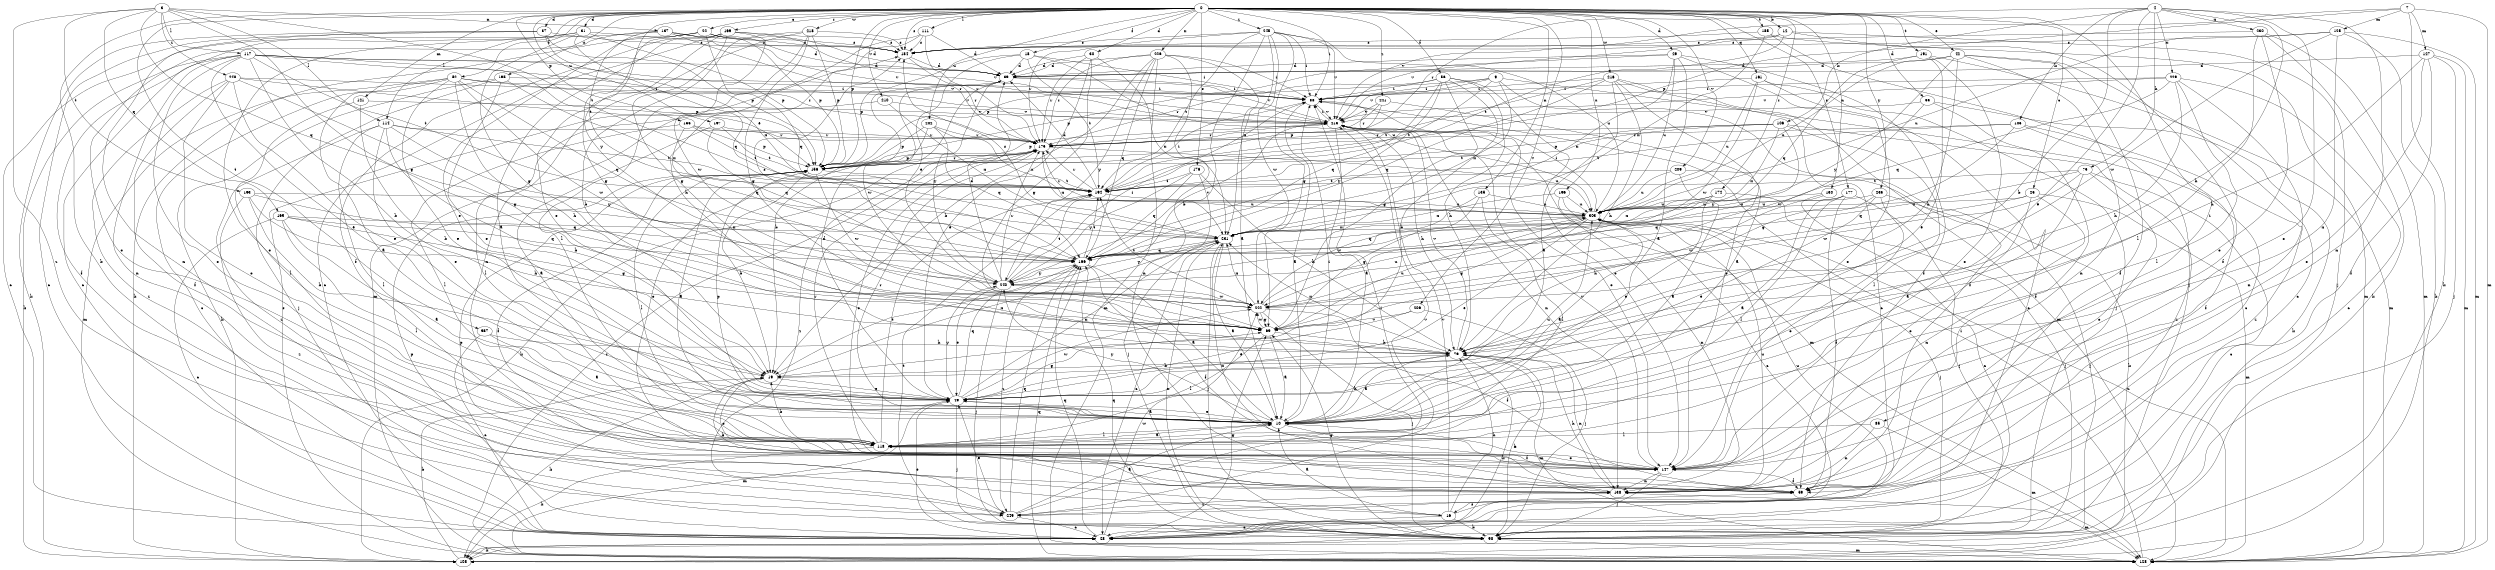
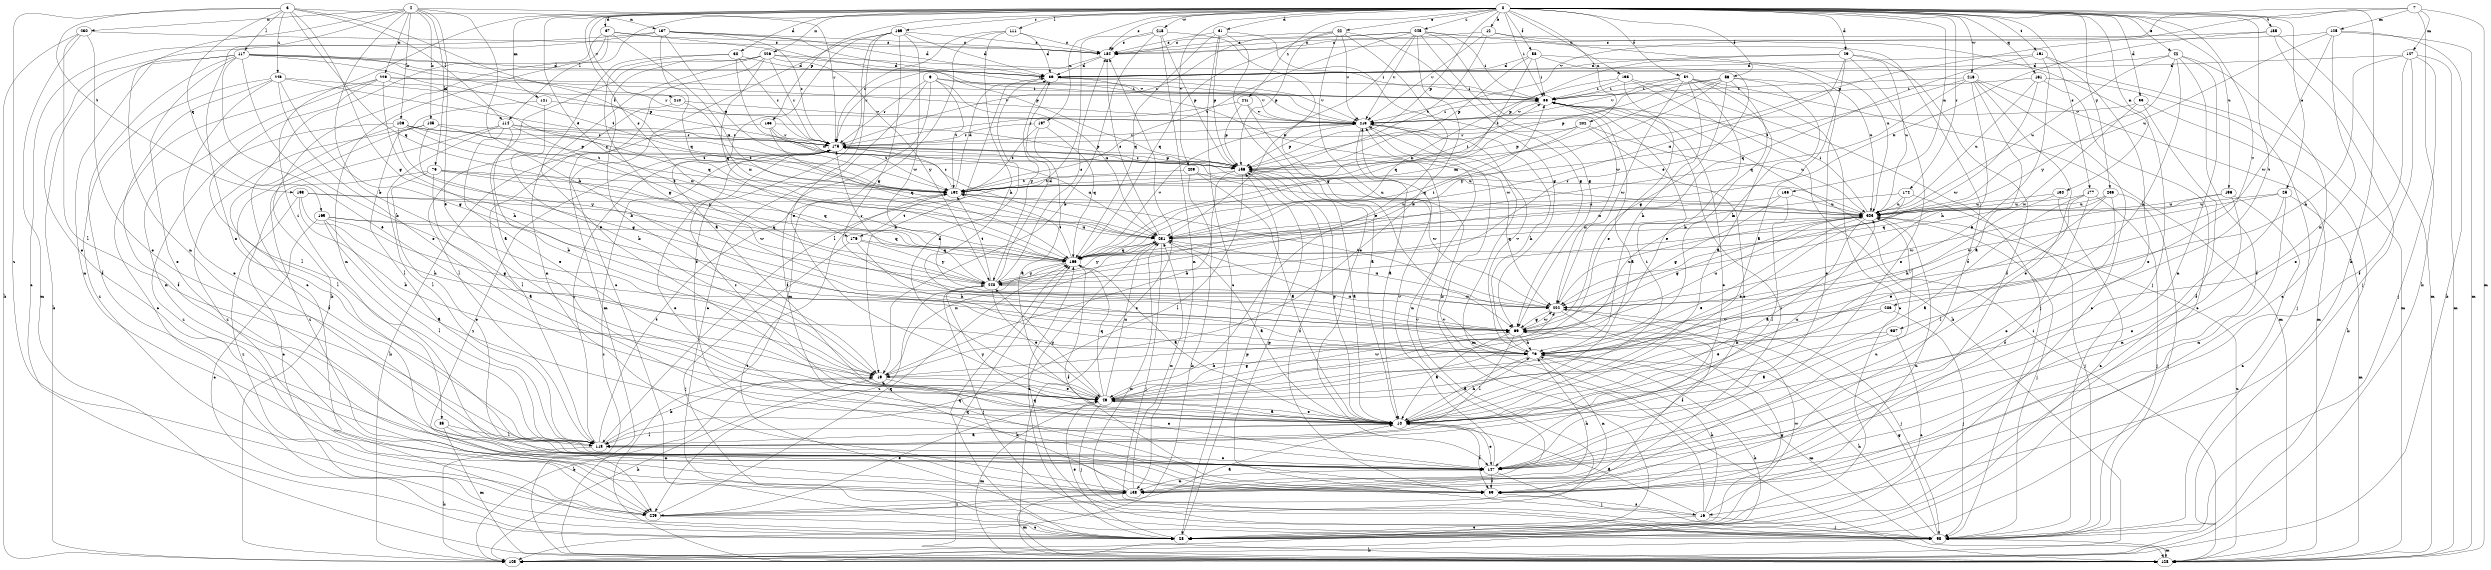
node "18": label "18" -> "58"
edge "3" -> "194": label "t" -> "f"
edge "56" -> "166": label "q" -> "m"
edge "176" -> "194": reversed
edge "137" -> "166": added, label "q"
edge "16" -> "98": label "b" -> "j"
